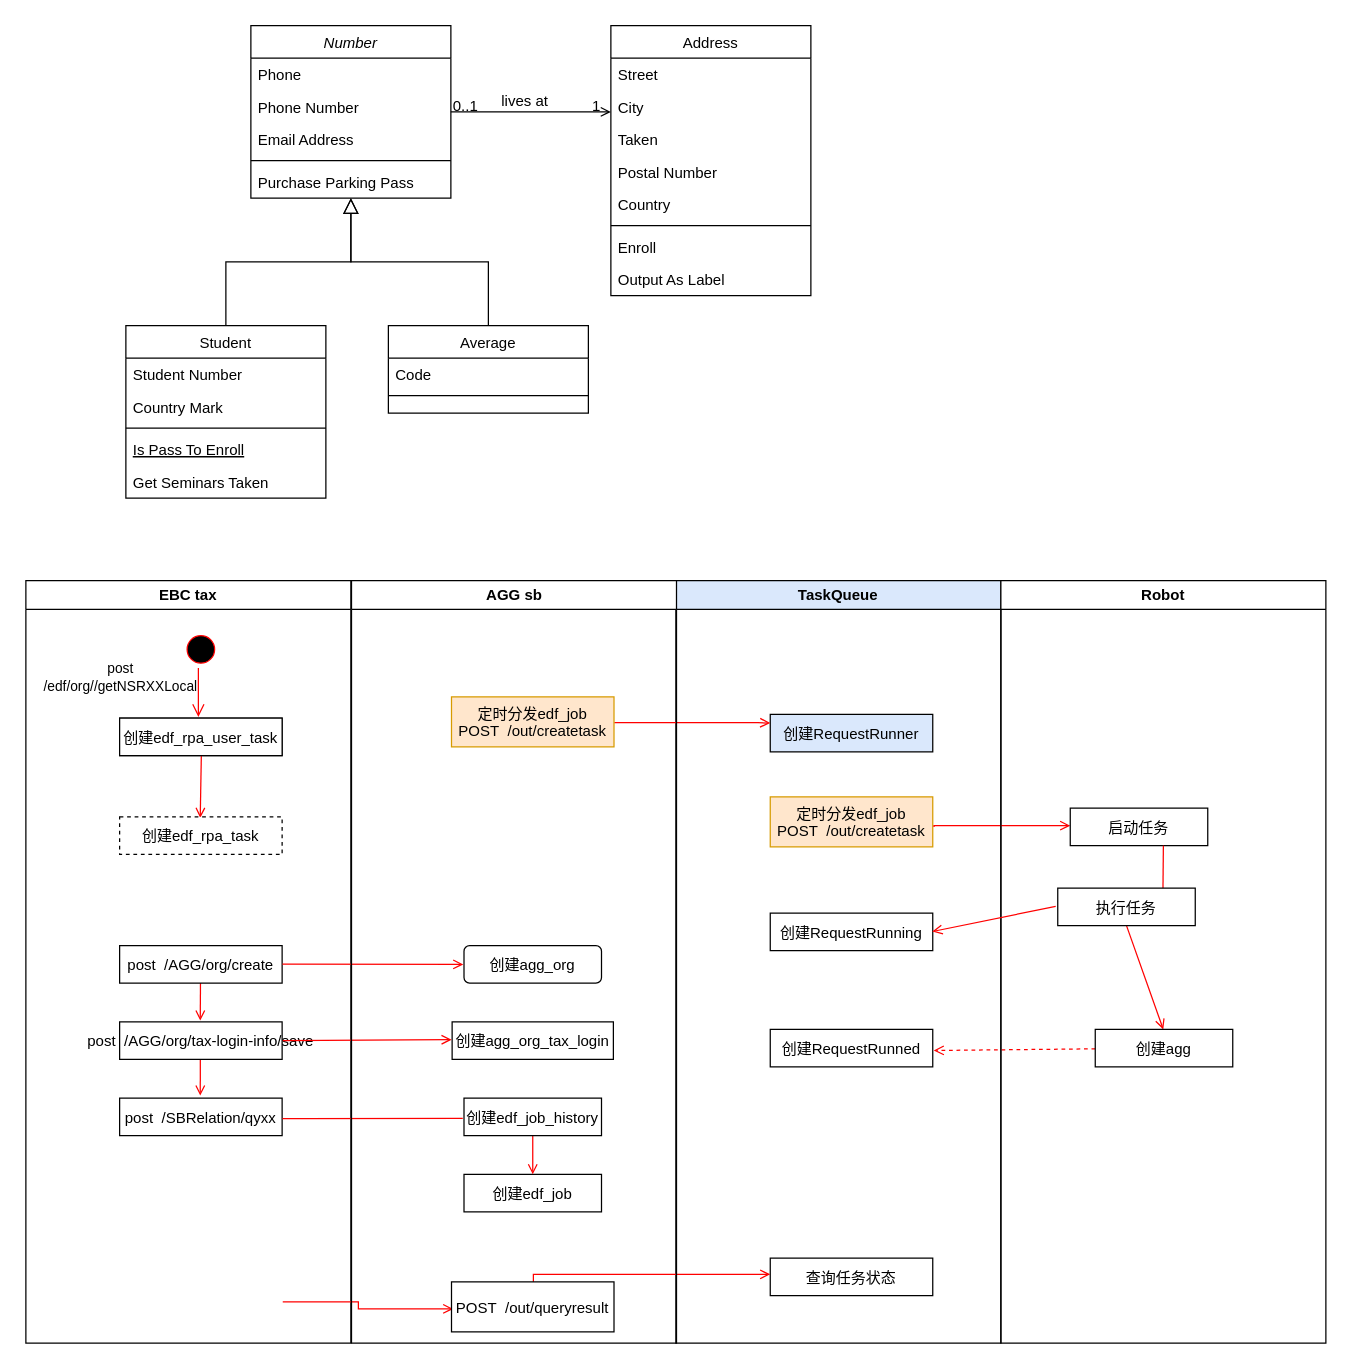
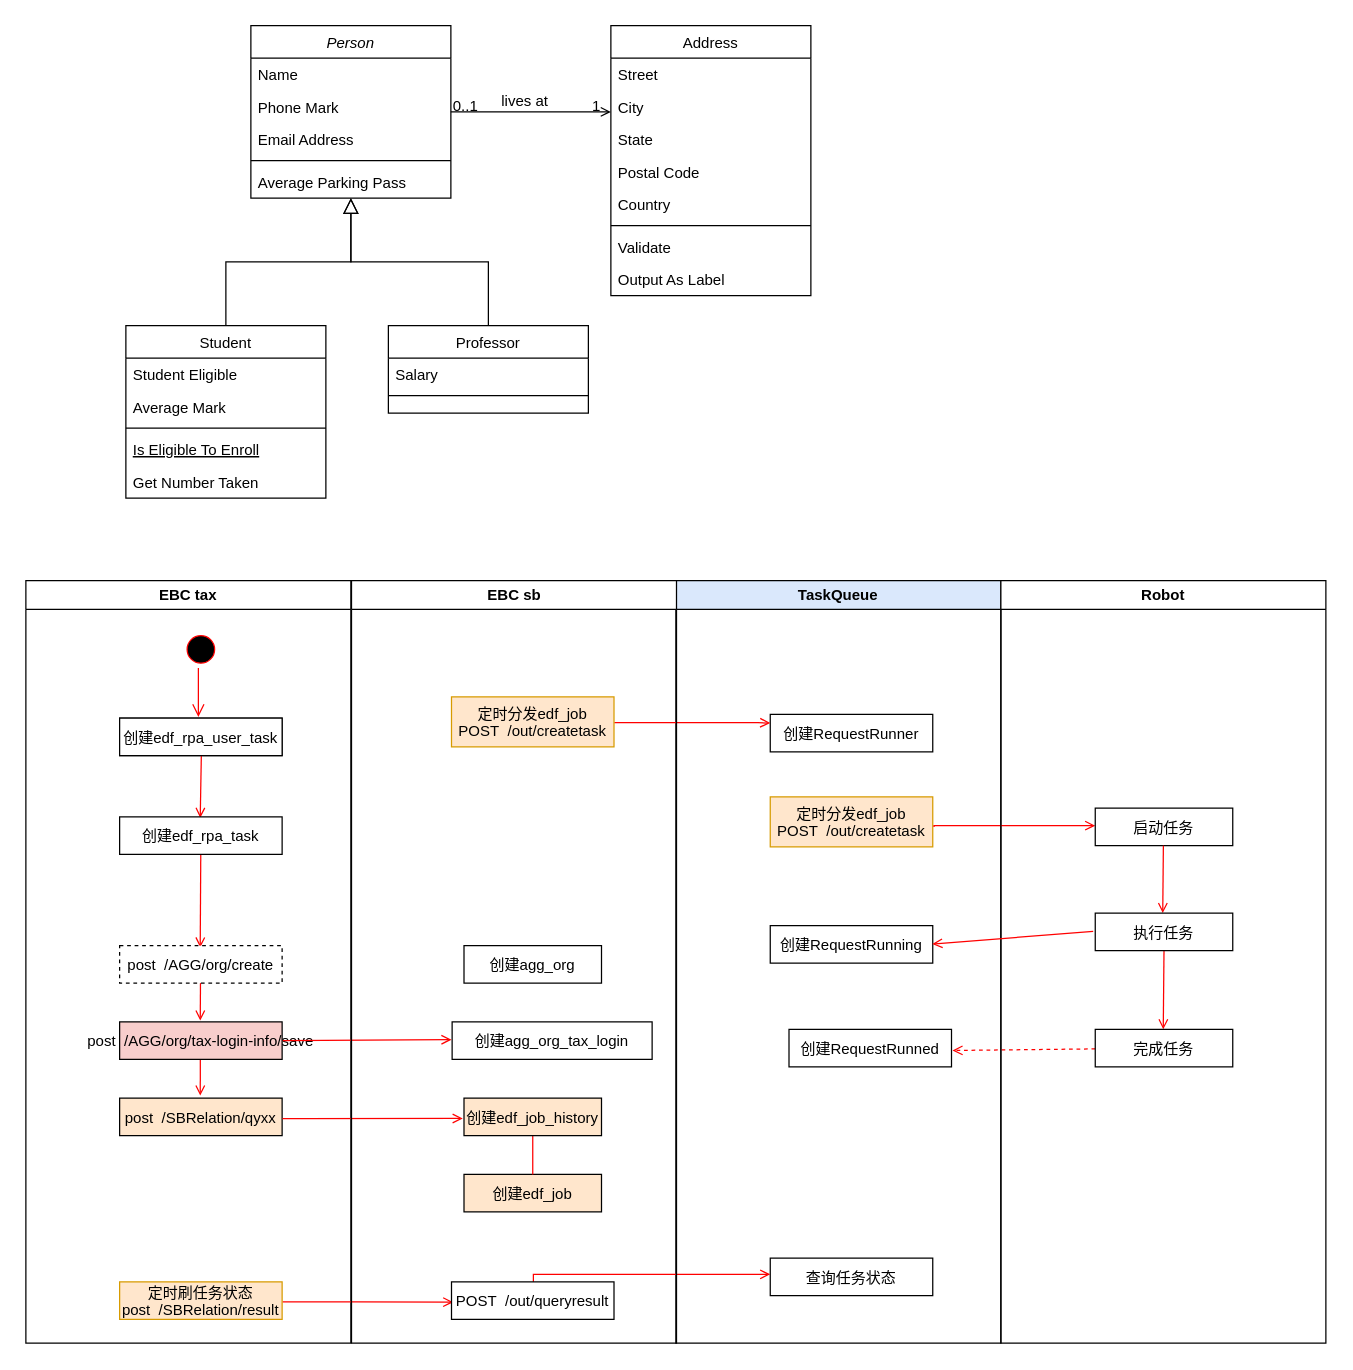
node "Number": label "Number" -> "Person"
node "Phone": label "Phone" -> "Name"
node "Phone Number": label "Phone Number" -> "Phone Mark"
node "Taken": label "Taken" -> "State"
node "Postal Number": label "Postal Number" -> "Postal Code"
node "Purchase Parking Pass": label "Purchase Parking Pass" -> "Average Parking Pass"
node "Enroll": label "Enroll" -> "Validate"
node "Average": label "Average" -> "Professor"
node "Student Number": label "Student Number" -> "Student Eligible"
node "Code": label "Code" -> "Salary"
node "Country Mark": label "Country Mark" -> "Average Mark"
node "Is Pass To Enroll": label "Is Pass To Enroll" -> "Is Eligible To Enroll"
node "Get Seminars Taken": label "Get Seminars Taken" -> "Get Number Taken"
node "AGG sb": label "AGG sb" -> "EBC sb"
node "post /edf/org//getNSRXXLocal": removed
node "创建RequestRunner": fillcolor #dae8fc -> #ffffff
node "启动任务": moved (1139, 827) -> (1164, 827)
node "创建edf_rpa_task": style dashed -> solid
edge "创建edf_rpa_task" -> "post /AGG/org/create": added
node "执行任务": moved (1126, 907) -> (1164, 932)
node "创建RequestRunning": moved (851, 932) -> (851, 944)
node "post /AGG/org/create": style solid -> dashed
edge "post /AGG/org/create" -> "创建agg_org": removed
node "创建agg_org": shape rounded rectangle -> rectangle
node "post /AGG/org/tax-login-info/save": fillcolor #ffffff -> #f8cecc
node "创建agg_org_tax_login": size 161x38 -> 200x38
node "创建RequestRunned": moved (851, 1048) -> (870, 1048)
node "创建agg": label "创建agg" -> "完成任务"
node "post /SBRelation/qyxx": fillcolor #ffffff -> #ffe6cc
node "创建edf_job_history": fillcolor #ffffff -> #ffe6cc
edge "post /SBRelation/qyxx" -- "创建edf_job_history": arrowhead none -> open
edge "创建edf_job_history" -> "创建edf_job": arrowhead open -> none
node "创建edf_job": fillcolor #ffffff -> #ffe6cc
node "定时刷任务状态 post /SBRelation/result": added
node "POST /out/queryresult": size 163x50 -> 163x38
